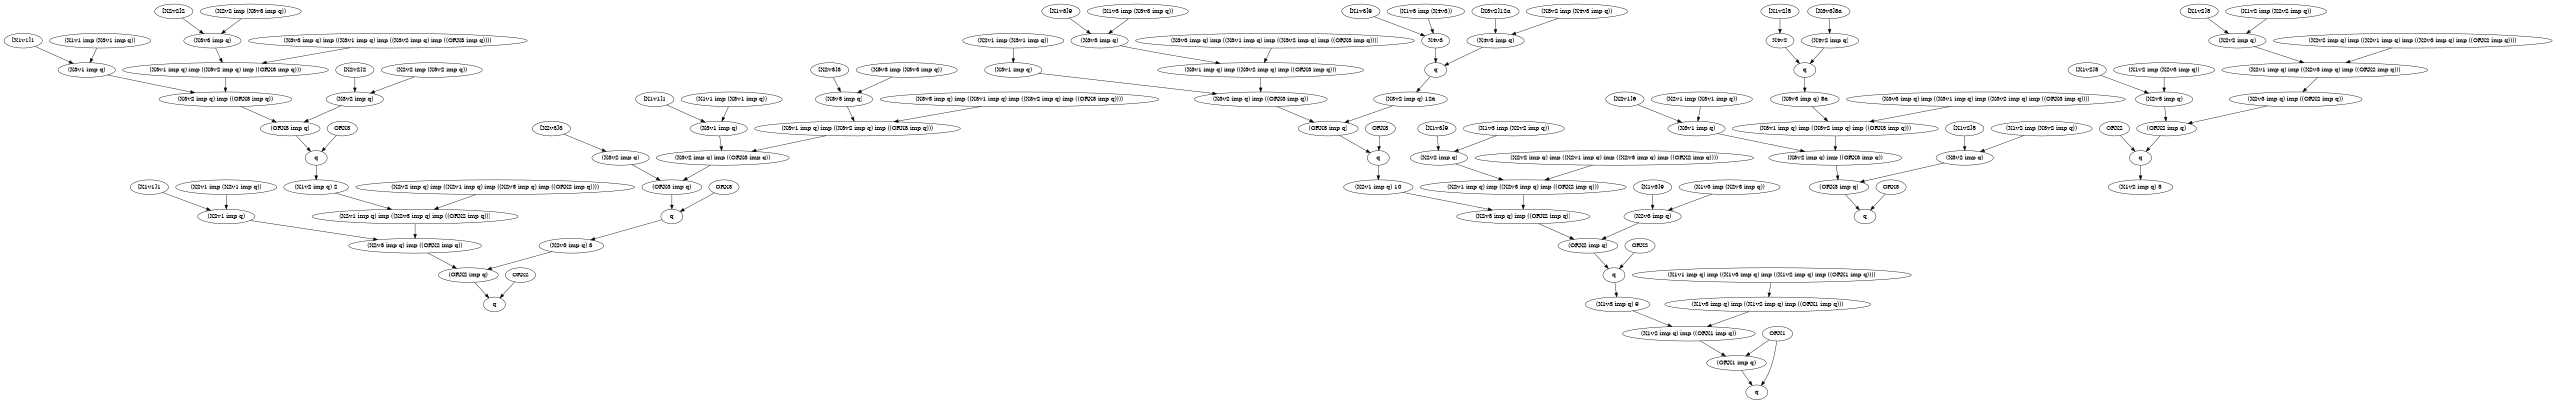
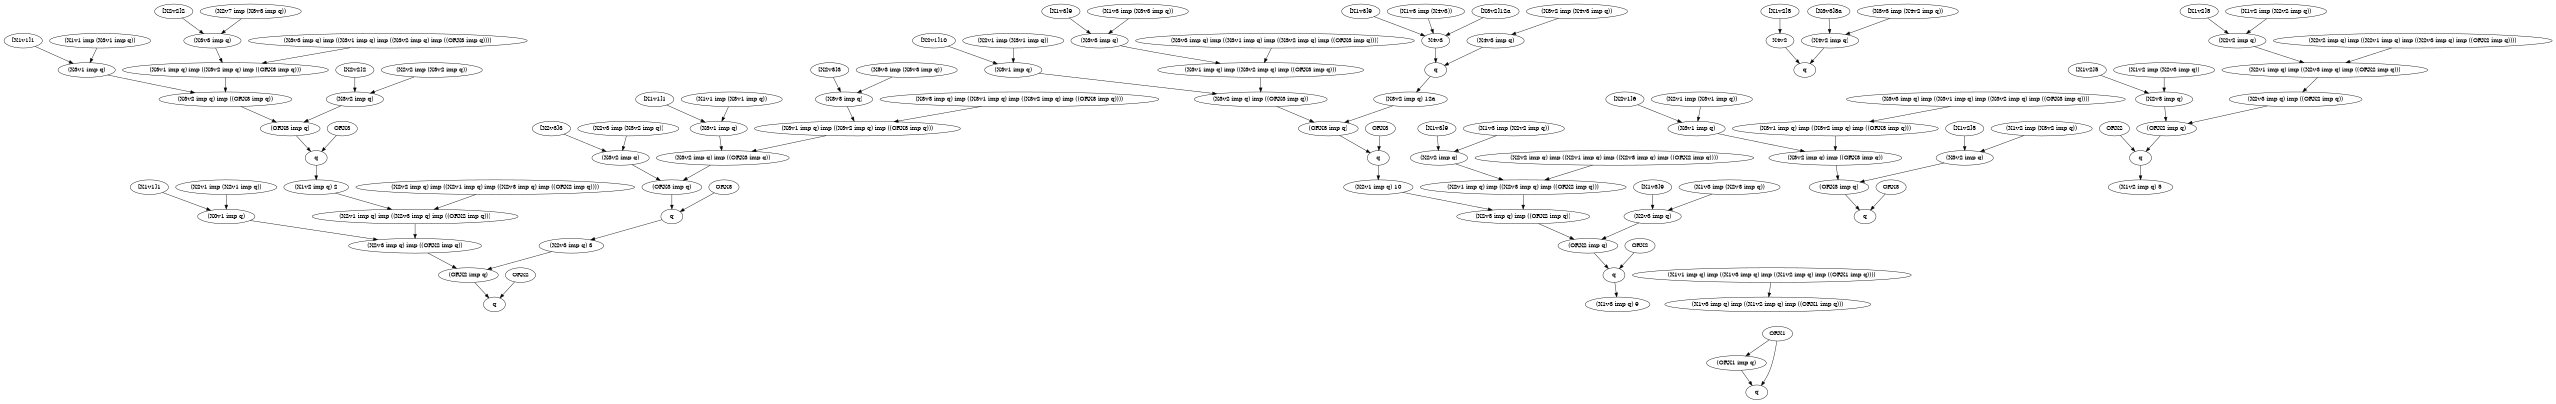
node "(X2v2 imp (X3v3 imp q))": label "(X2v2 imp (X3v3 imp q))" -> "(X2v7 imp (X3v3 imp q))"
node "(X3v3 imp (X4v2 imp q))": added
edge "[X3v2]12a" -> "(X4v3 imp q)": now "[X3v2]12a" -> "X4v3"
node "[X2v1]10": added
node "(X3v3 imp q) 8a": removed
node "(X2v3 imp (X3v2 imp q))": added
node "(X2v1 imp q)": label "(X2v1 imp q)" -> "(X0v1 imp q)"
node "(X1v2 imp q) imp ((ORX1 imp q))": removed
